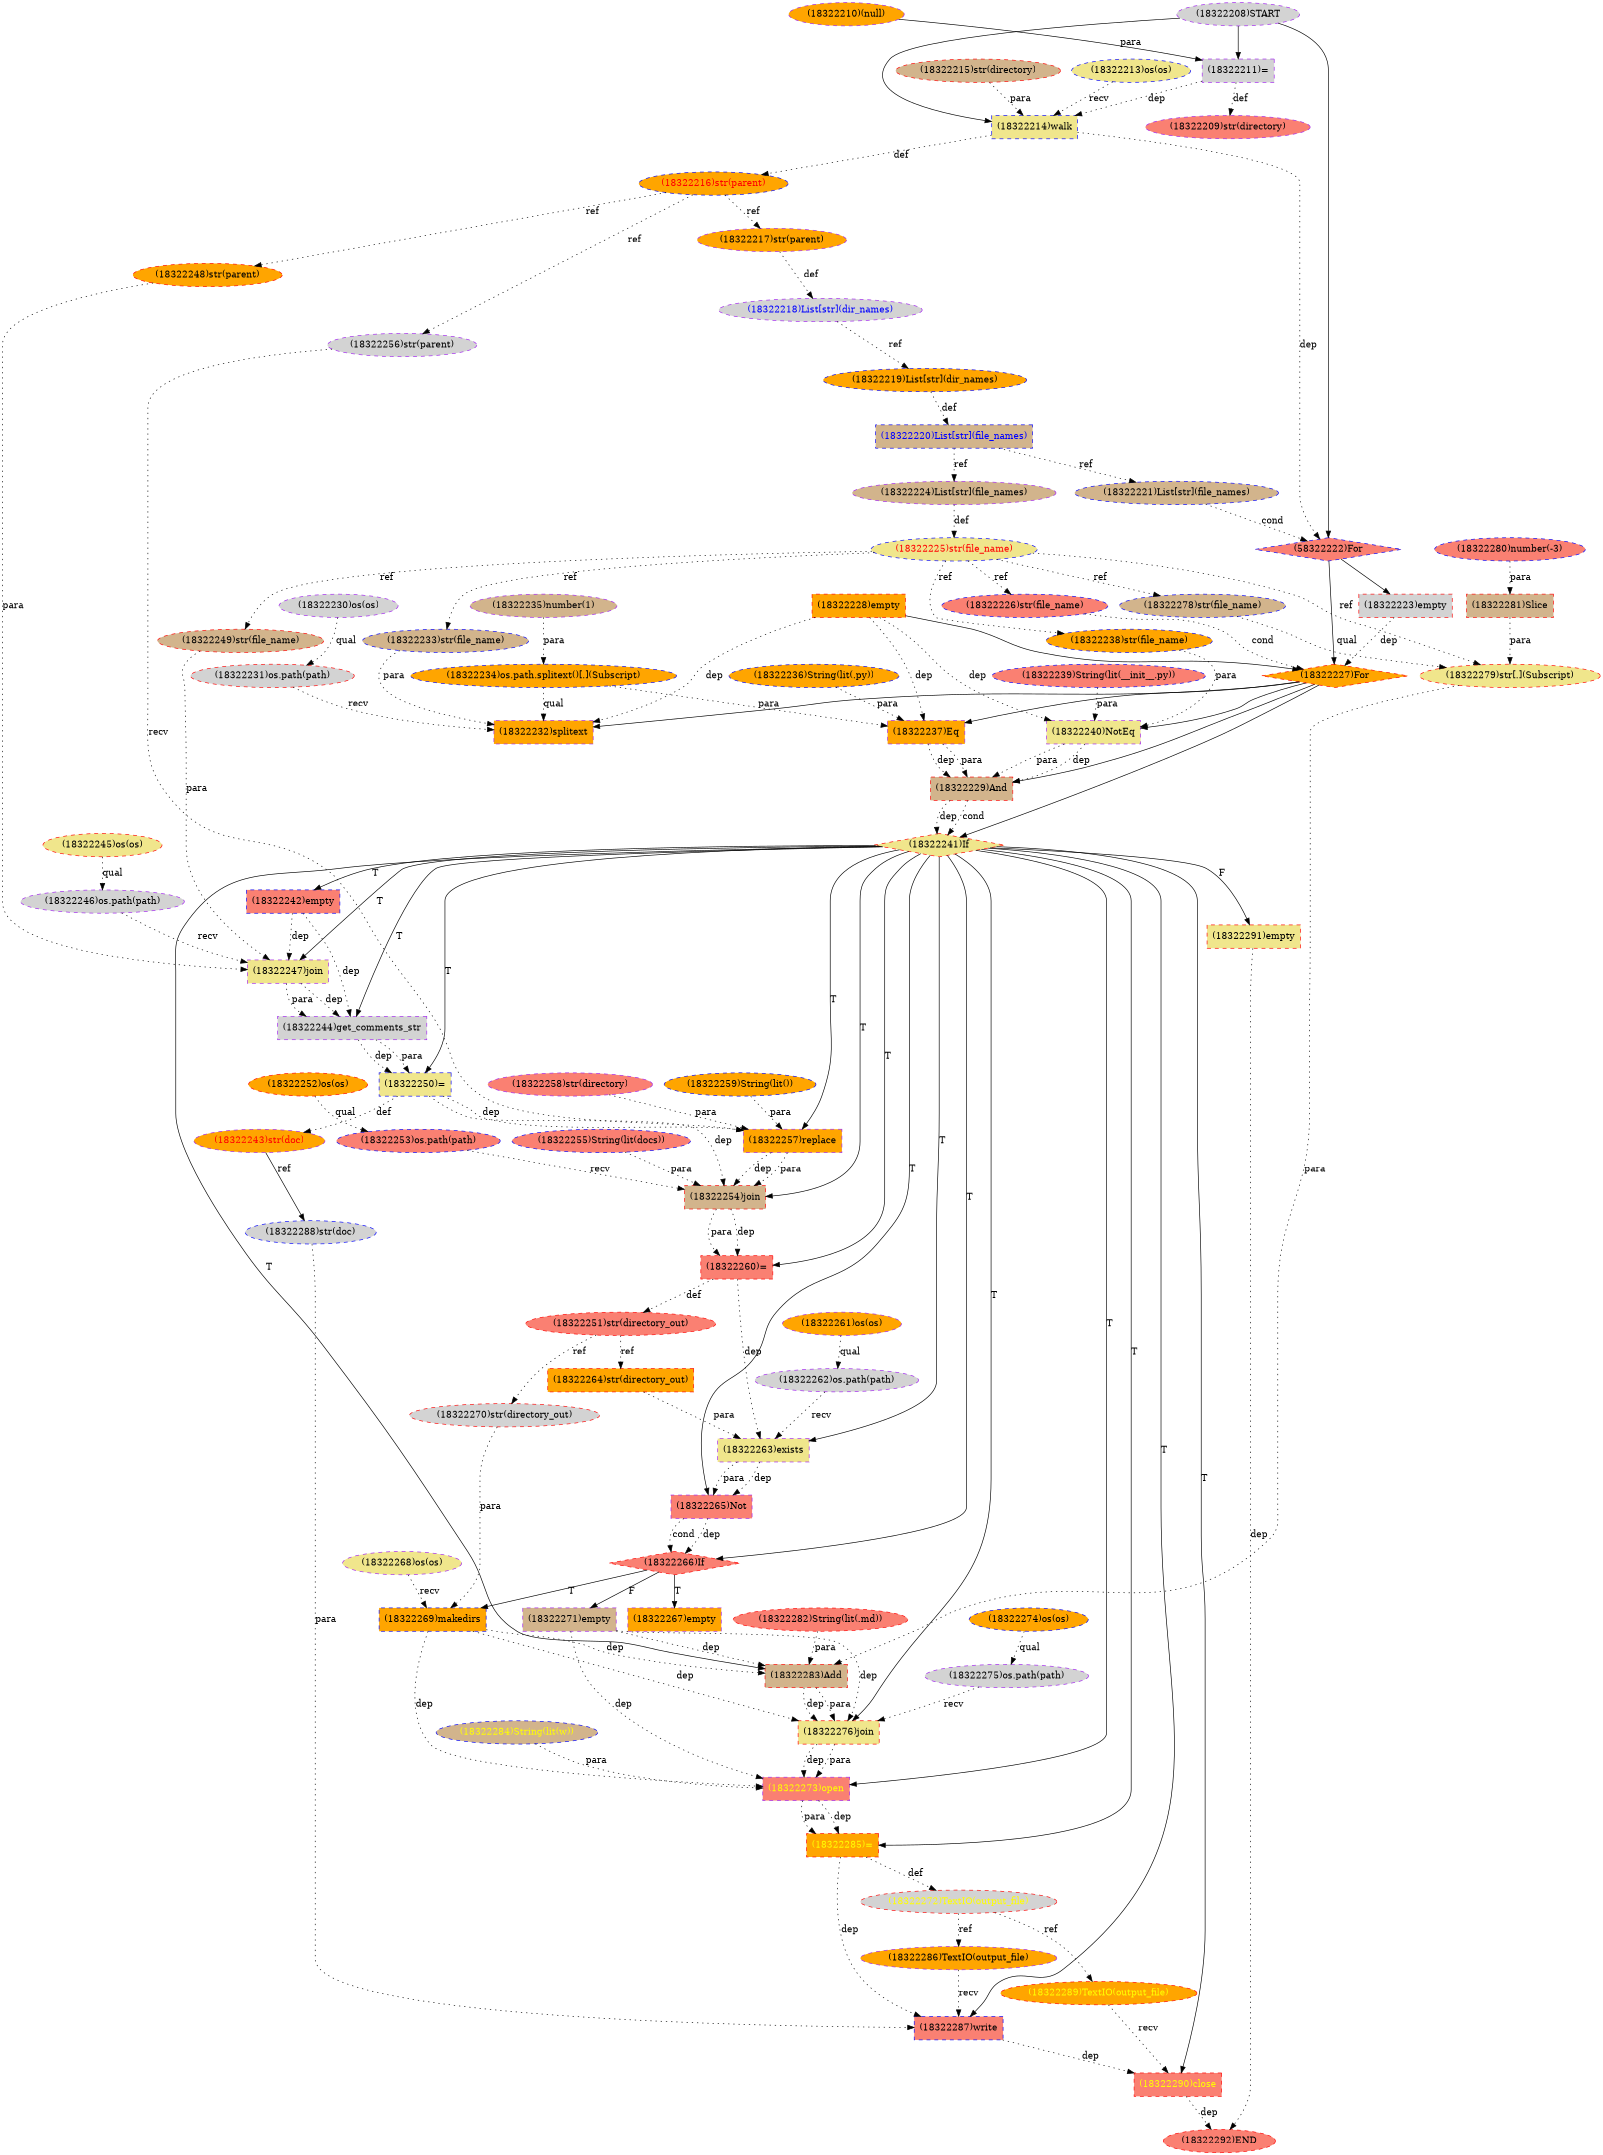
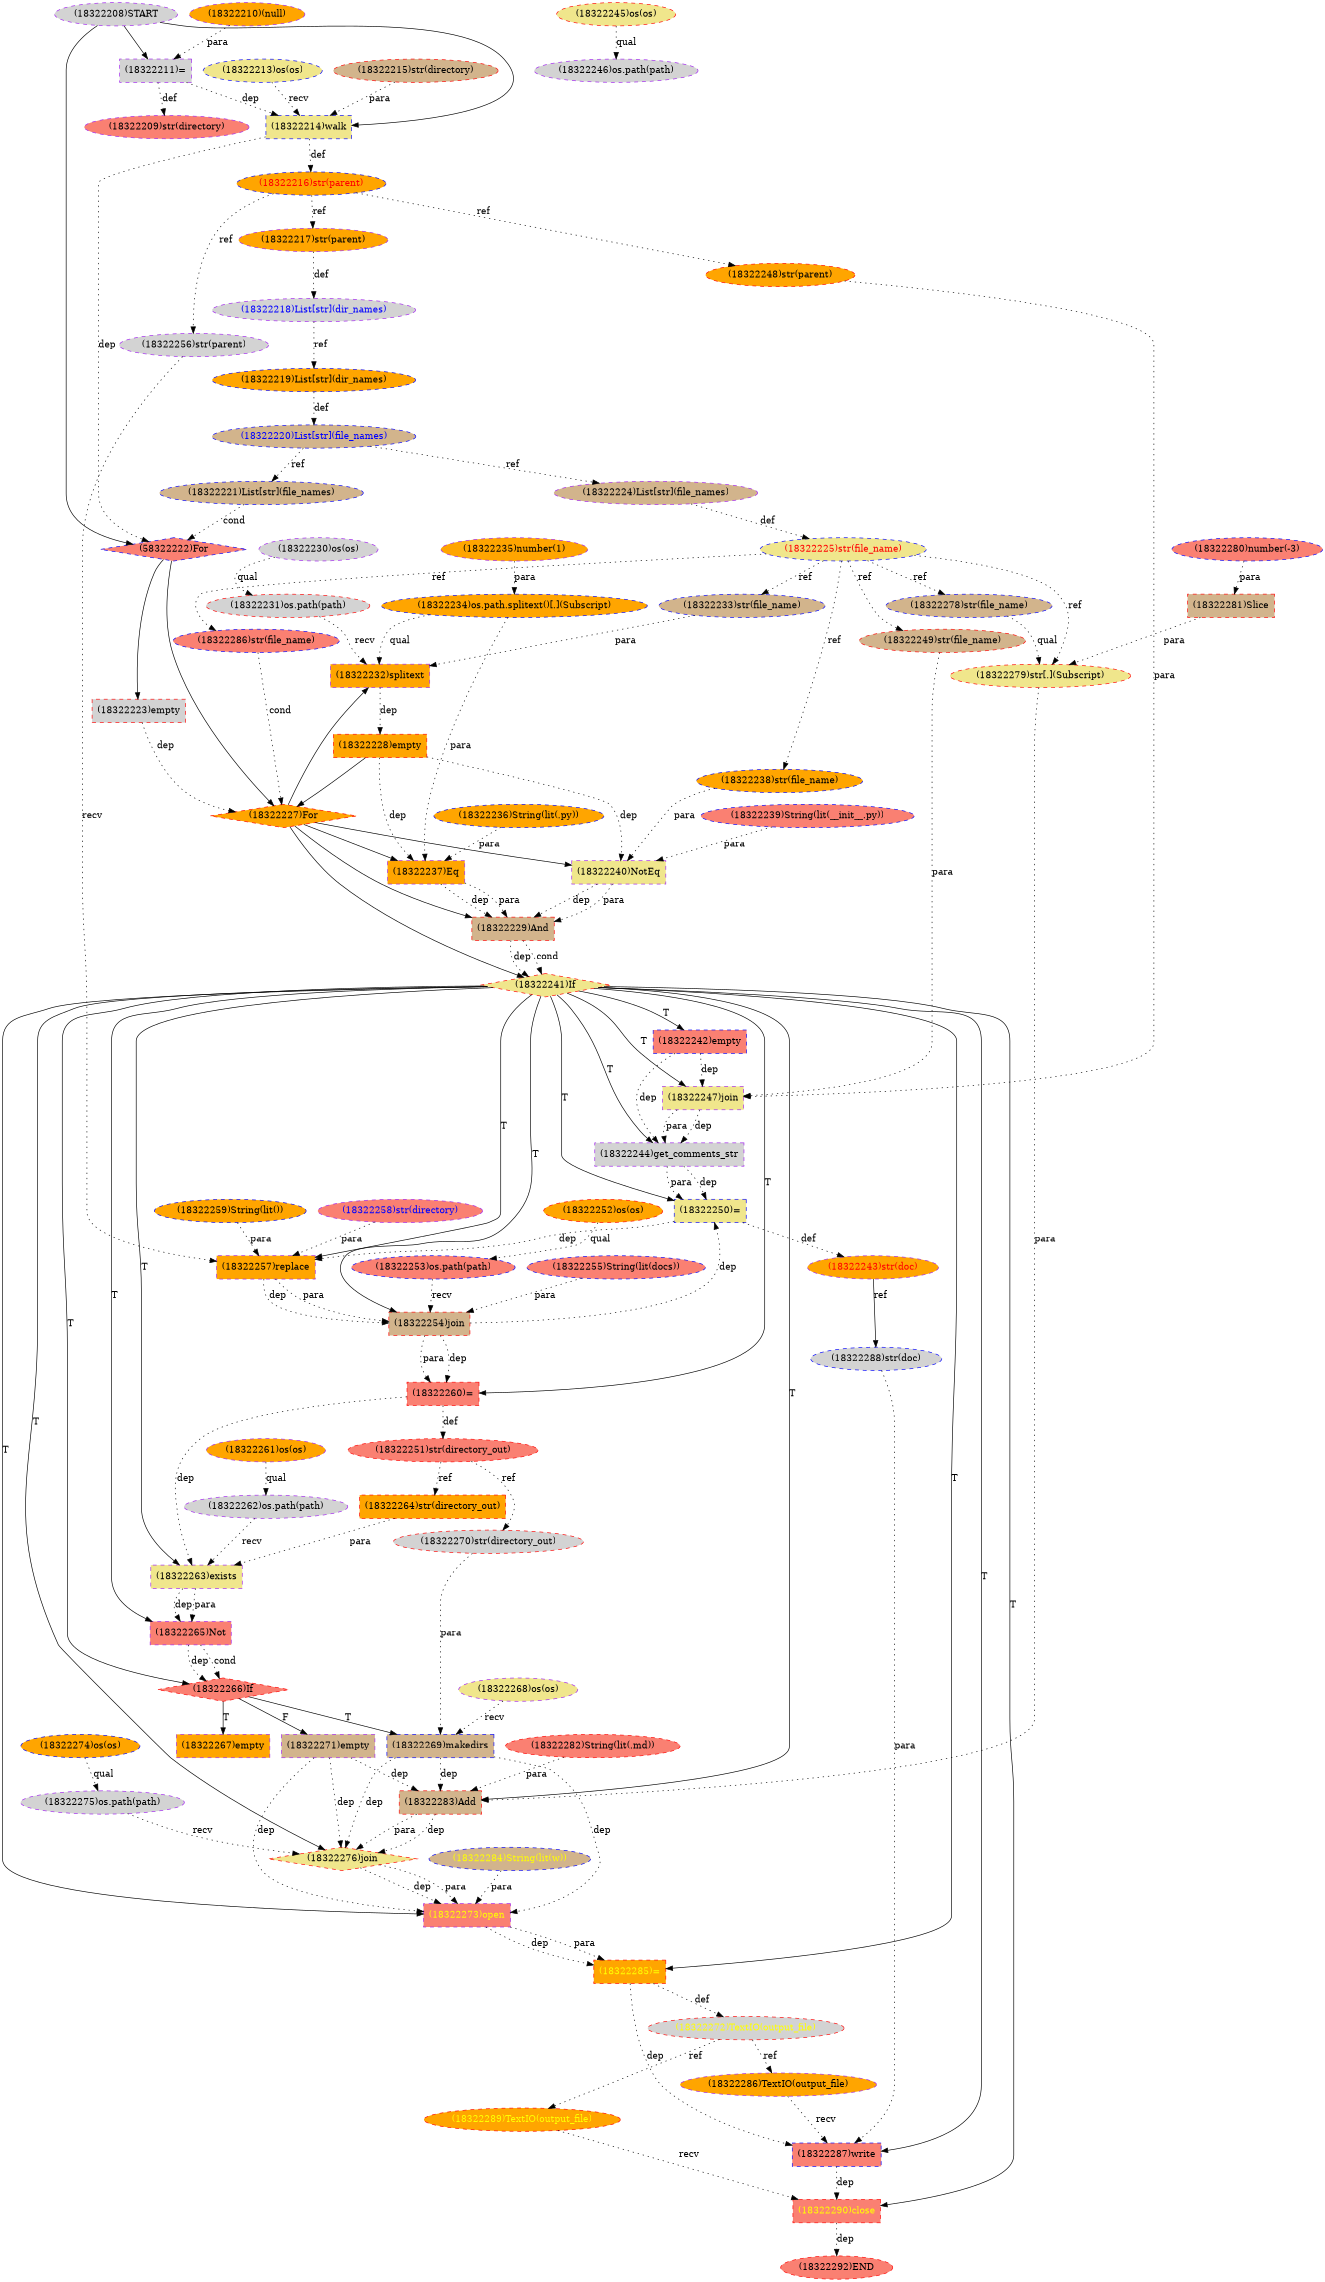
edge "(18322210)(null)" -> "(18322211)=": style solid -> dotted
node "(18322220)List[str](file_names)": shape box -> ellipse
node "(18322235)number(1)": fillcolor tan -> orange
node "(18322226)str(file_name)": label "(18322226)str(file_name)" -> "(18322286)str(file_name)"
edge "(18322228)empty" -> "(18322232)splitext": reversed
node "(18322291)empty": removed
edge "(18322246)os.path(path)" -> "(18322247)join": removed, label "recv"
node "(18322258)str(directory)": fontcolor black -> blue
edge "(18322250)=" -> "(18322254)join": reversed
node "(18322269)makedirs": fillcolor orange -> tan
node "(18322276)join": shape box -> diamond
